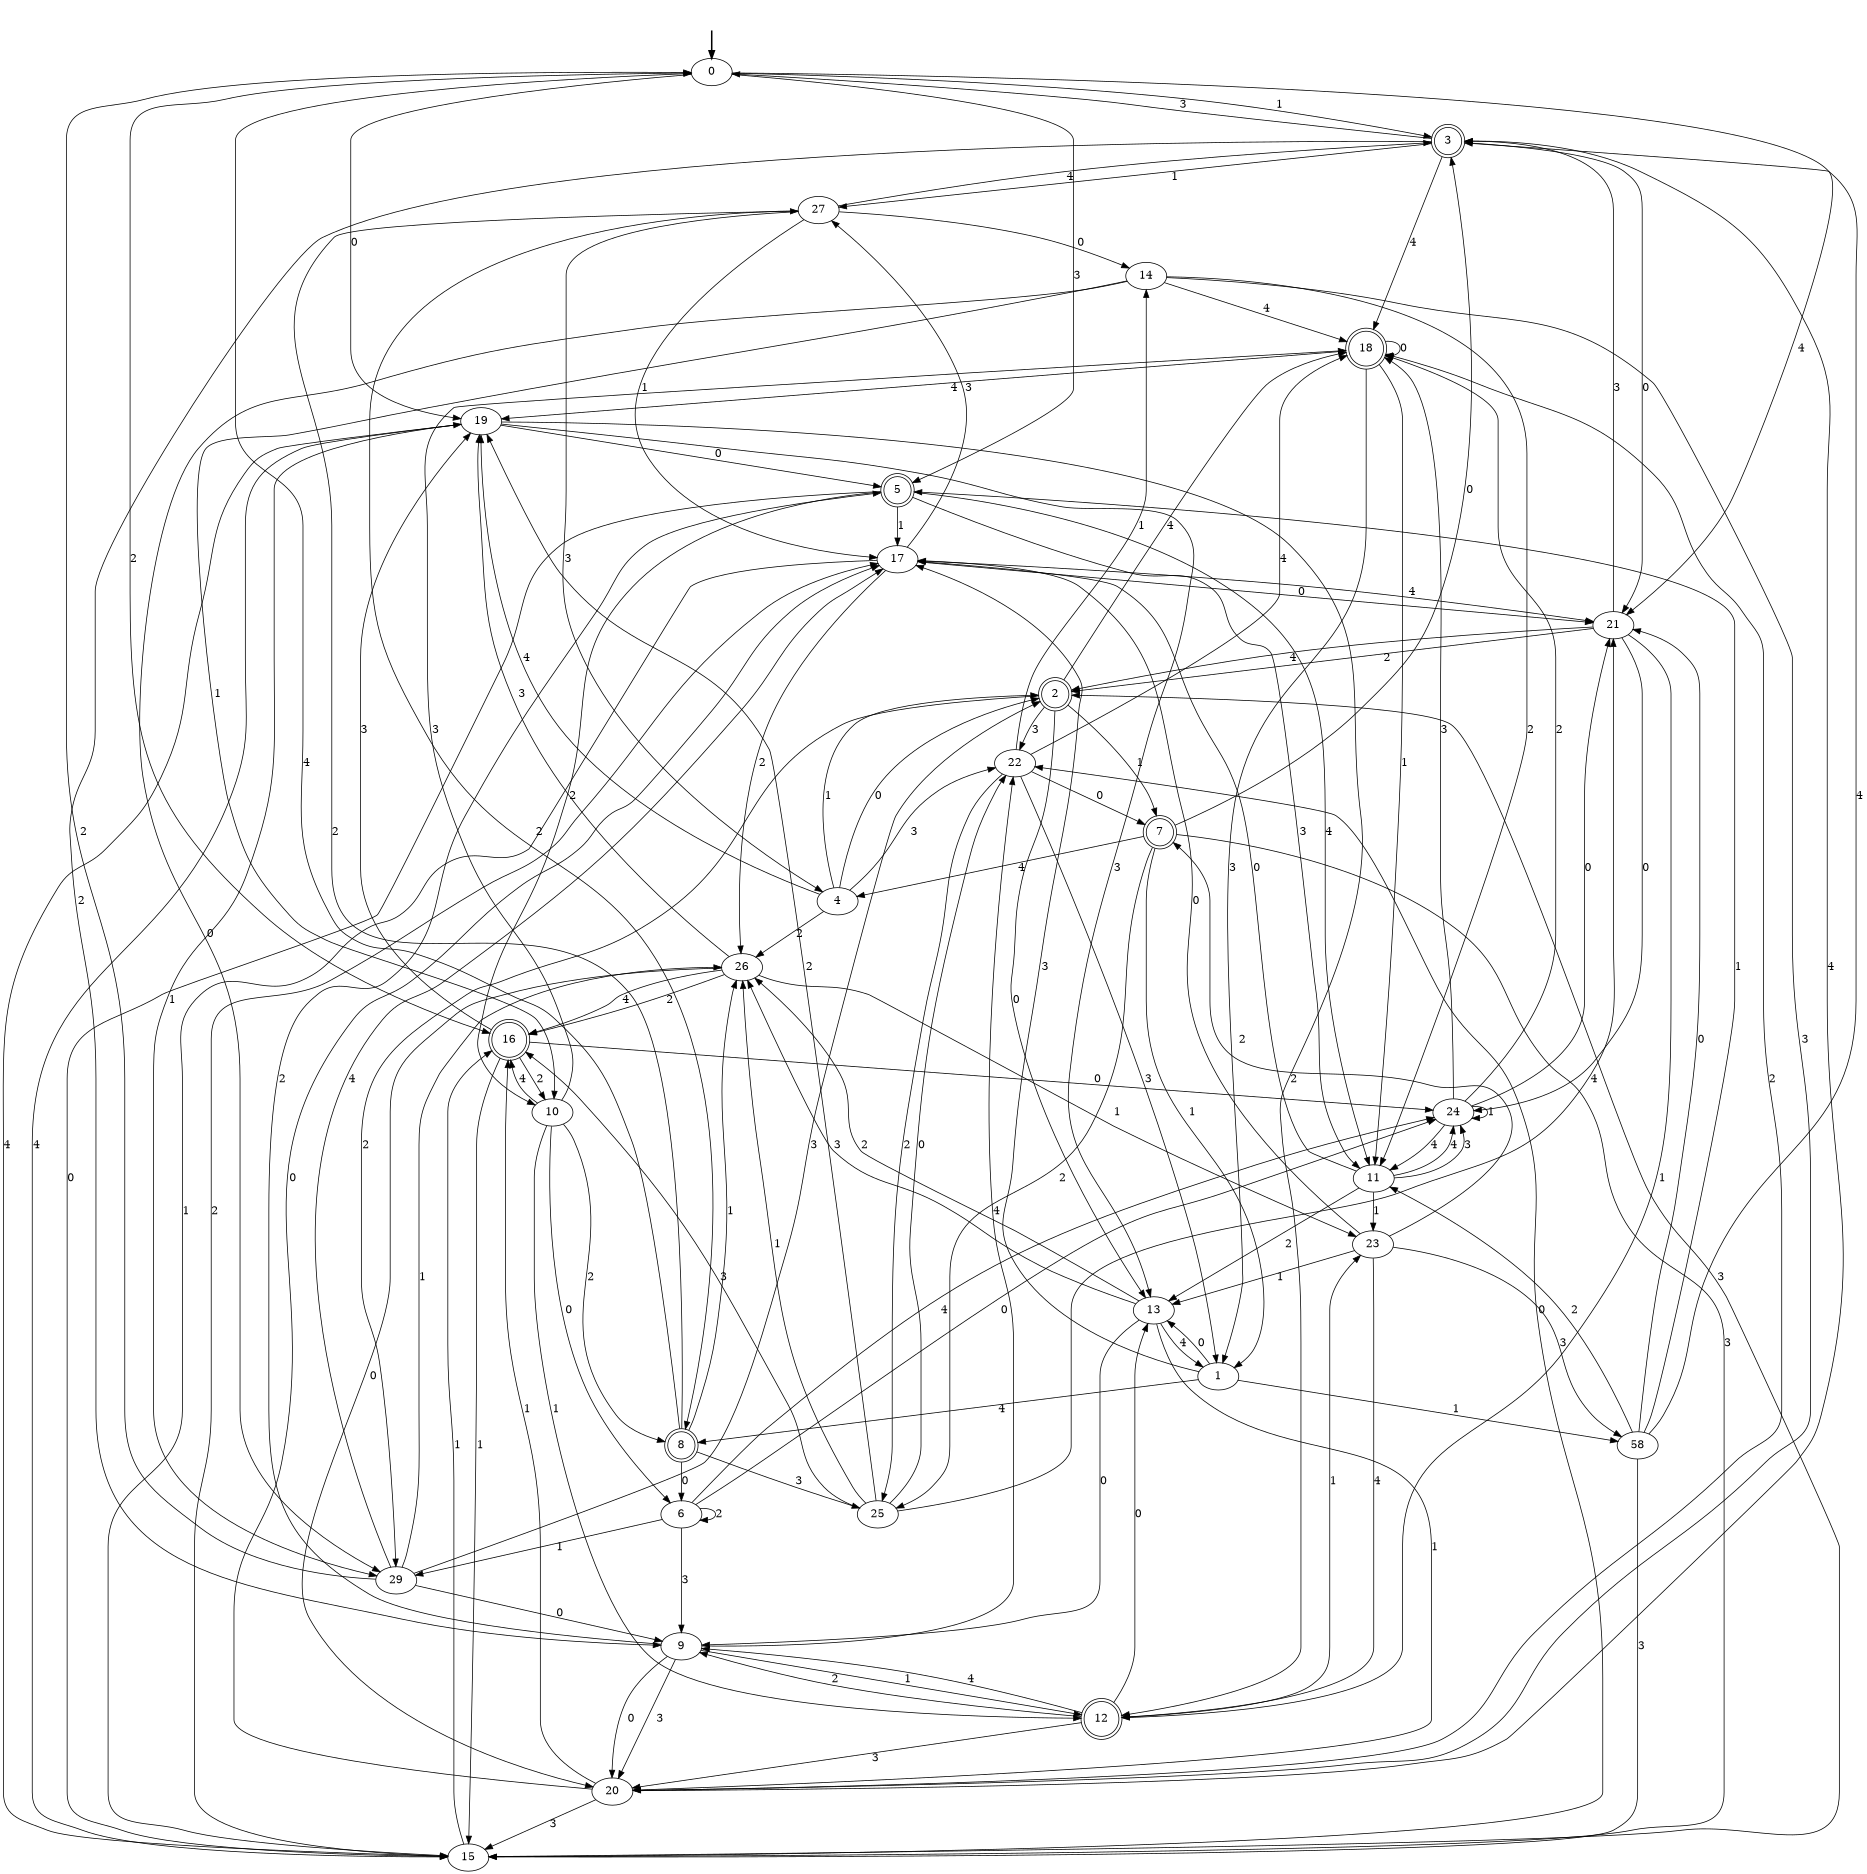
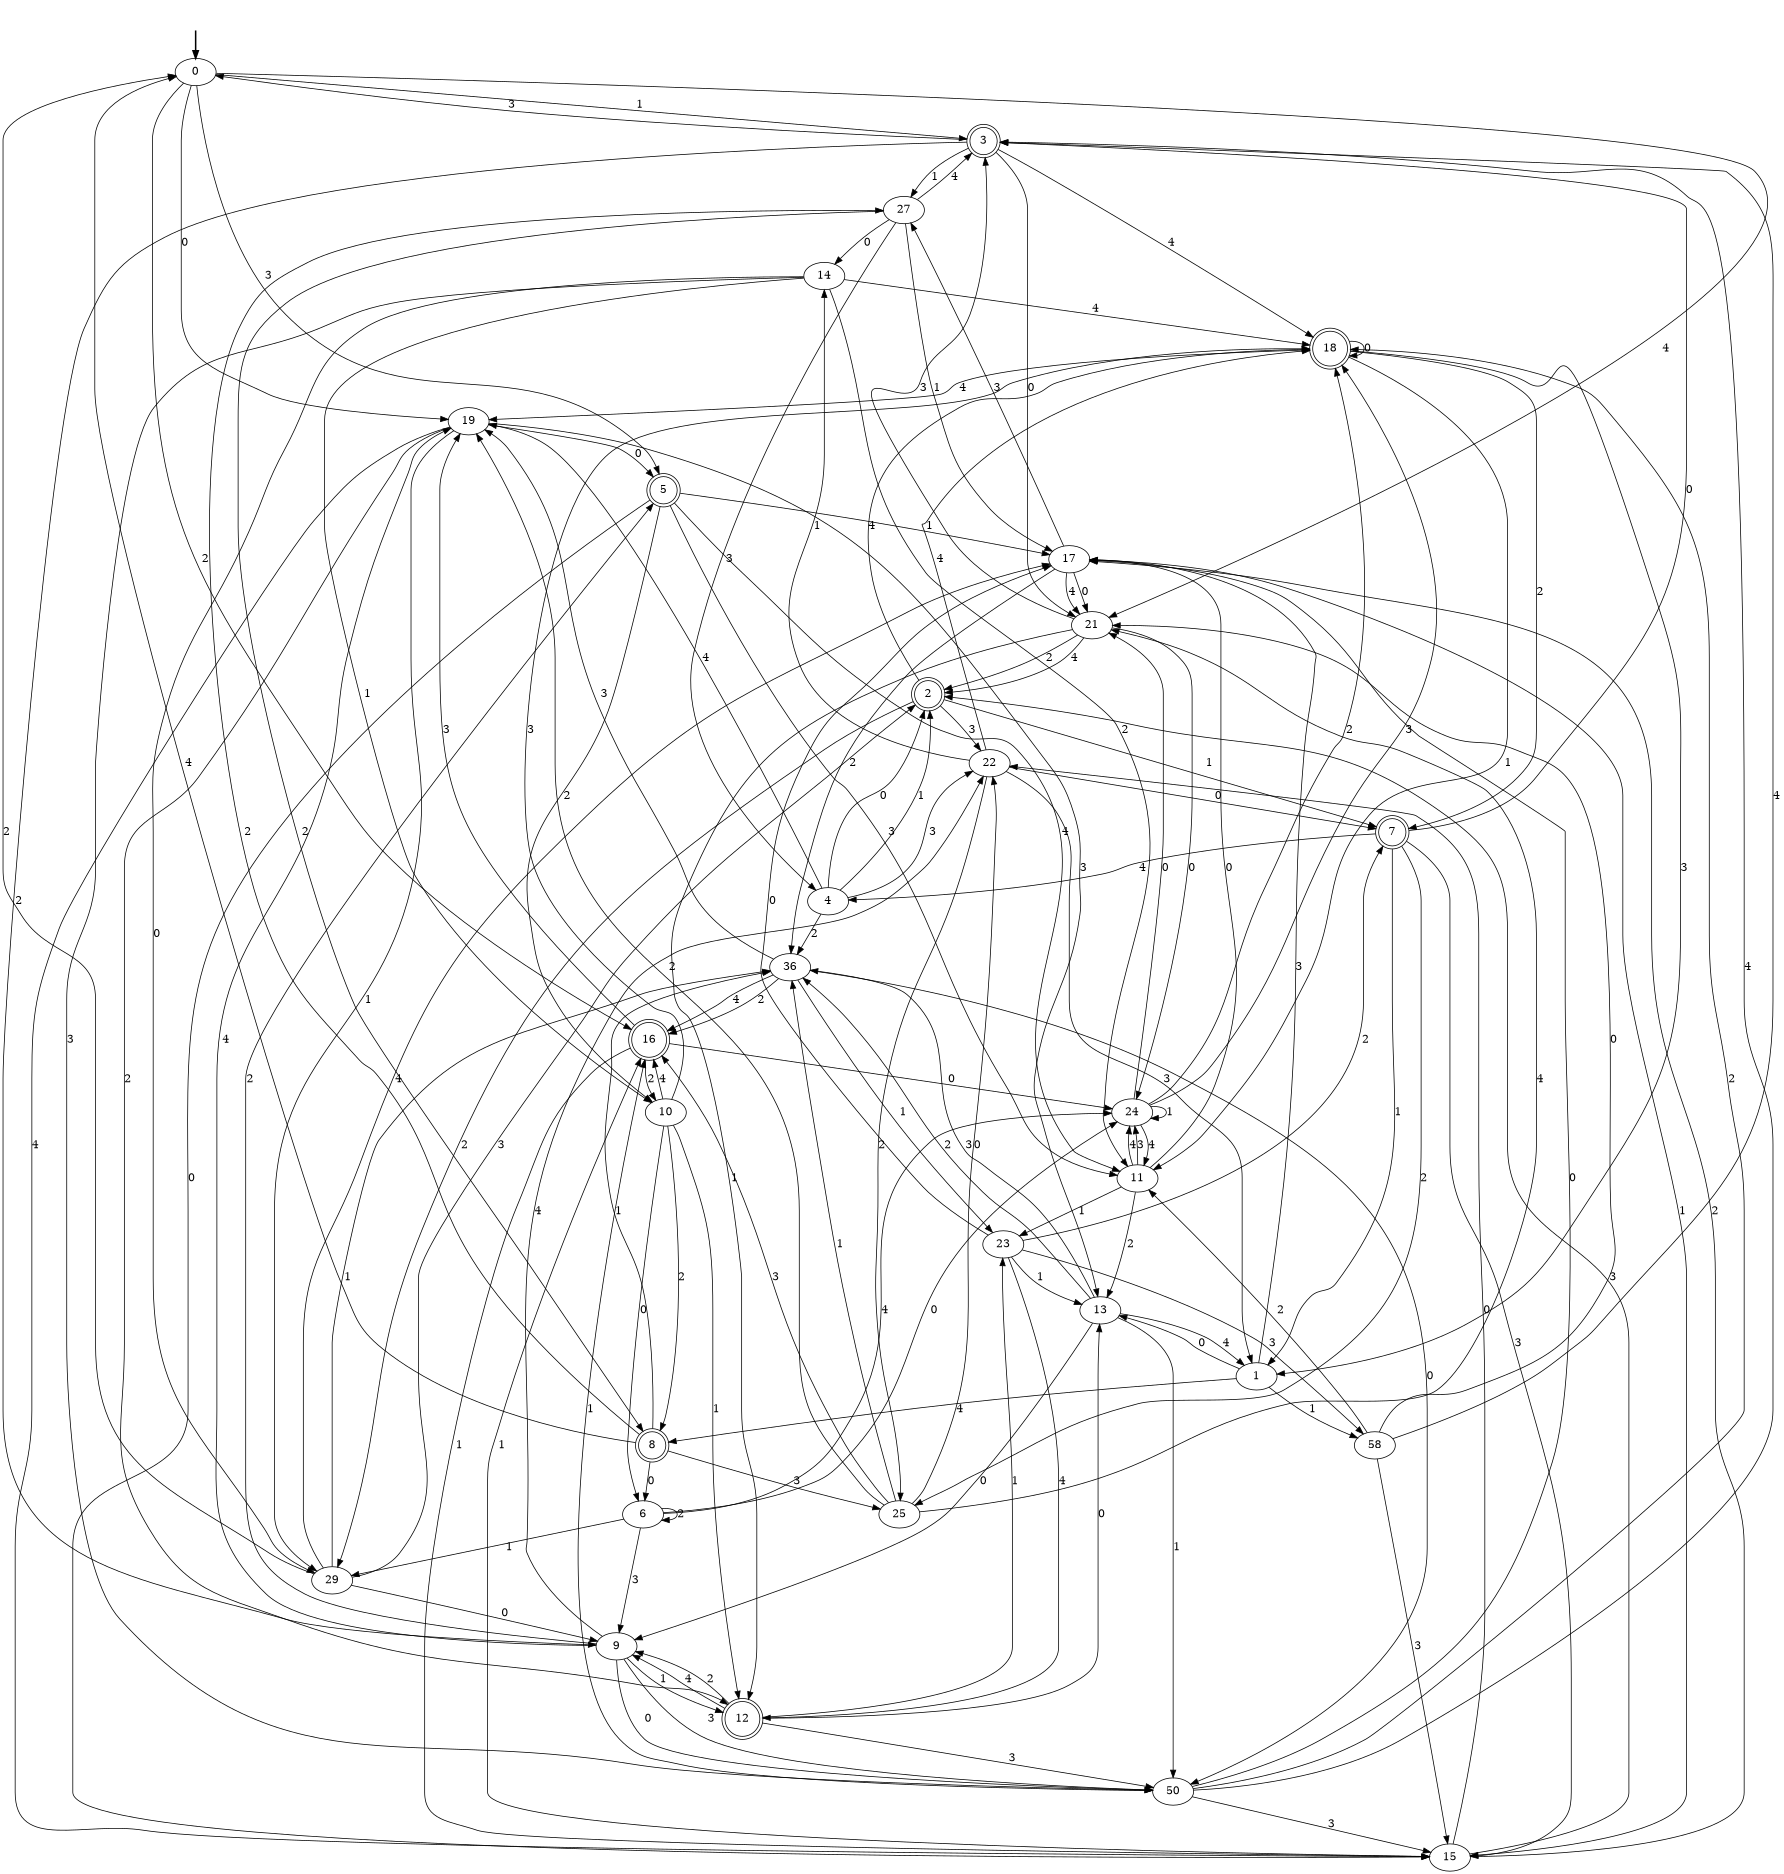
edge "18" -> "7": added, label "2"
edge "58" -> "5": removed, label "1"
node "26": label "26" -> "36"
edge "2" -> "13": removed, label "0"
edge "15" -> "19": now "9" -> "19"
node "20": label "20" -> "50"
